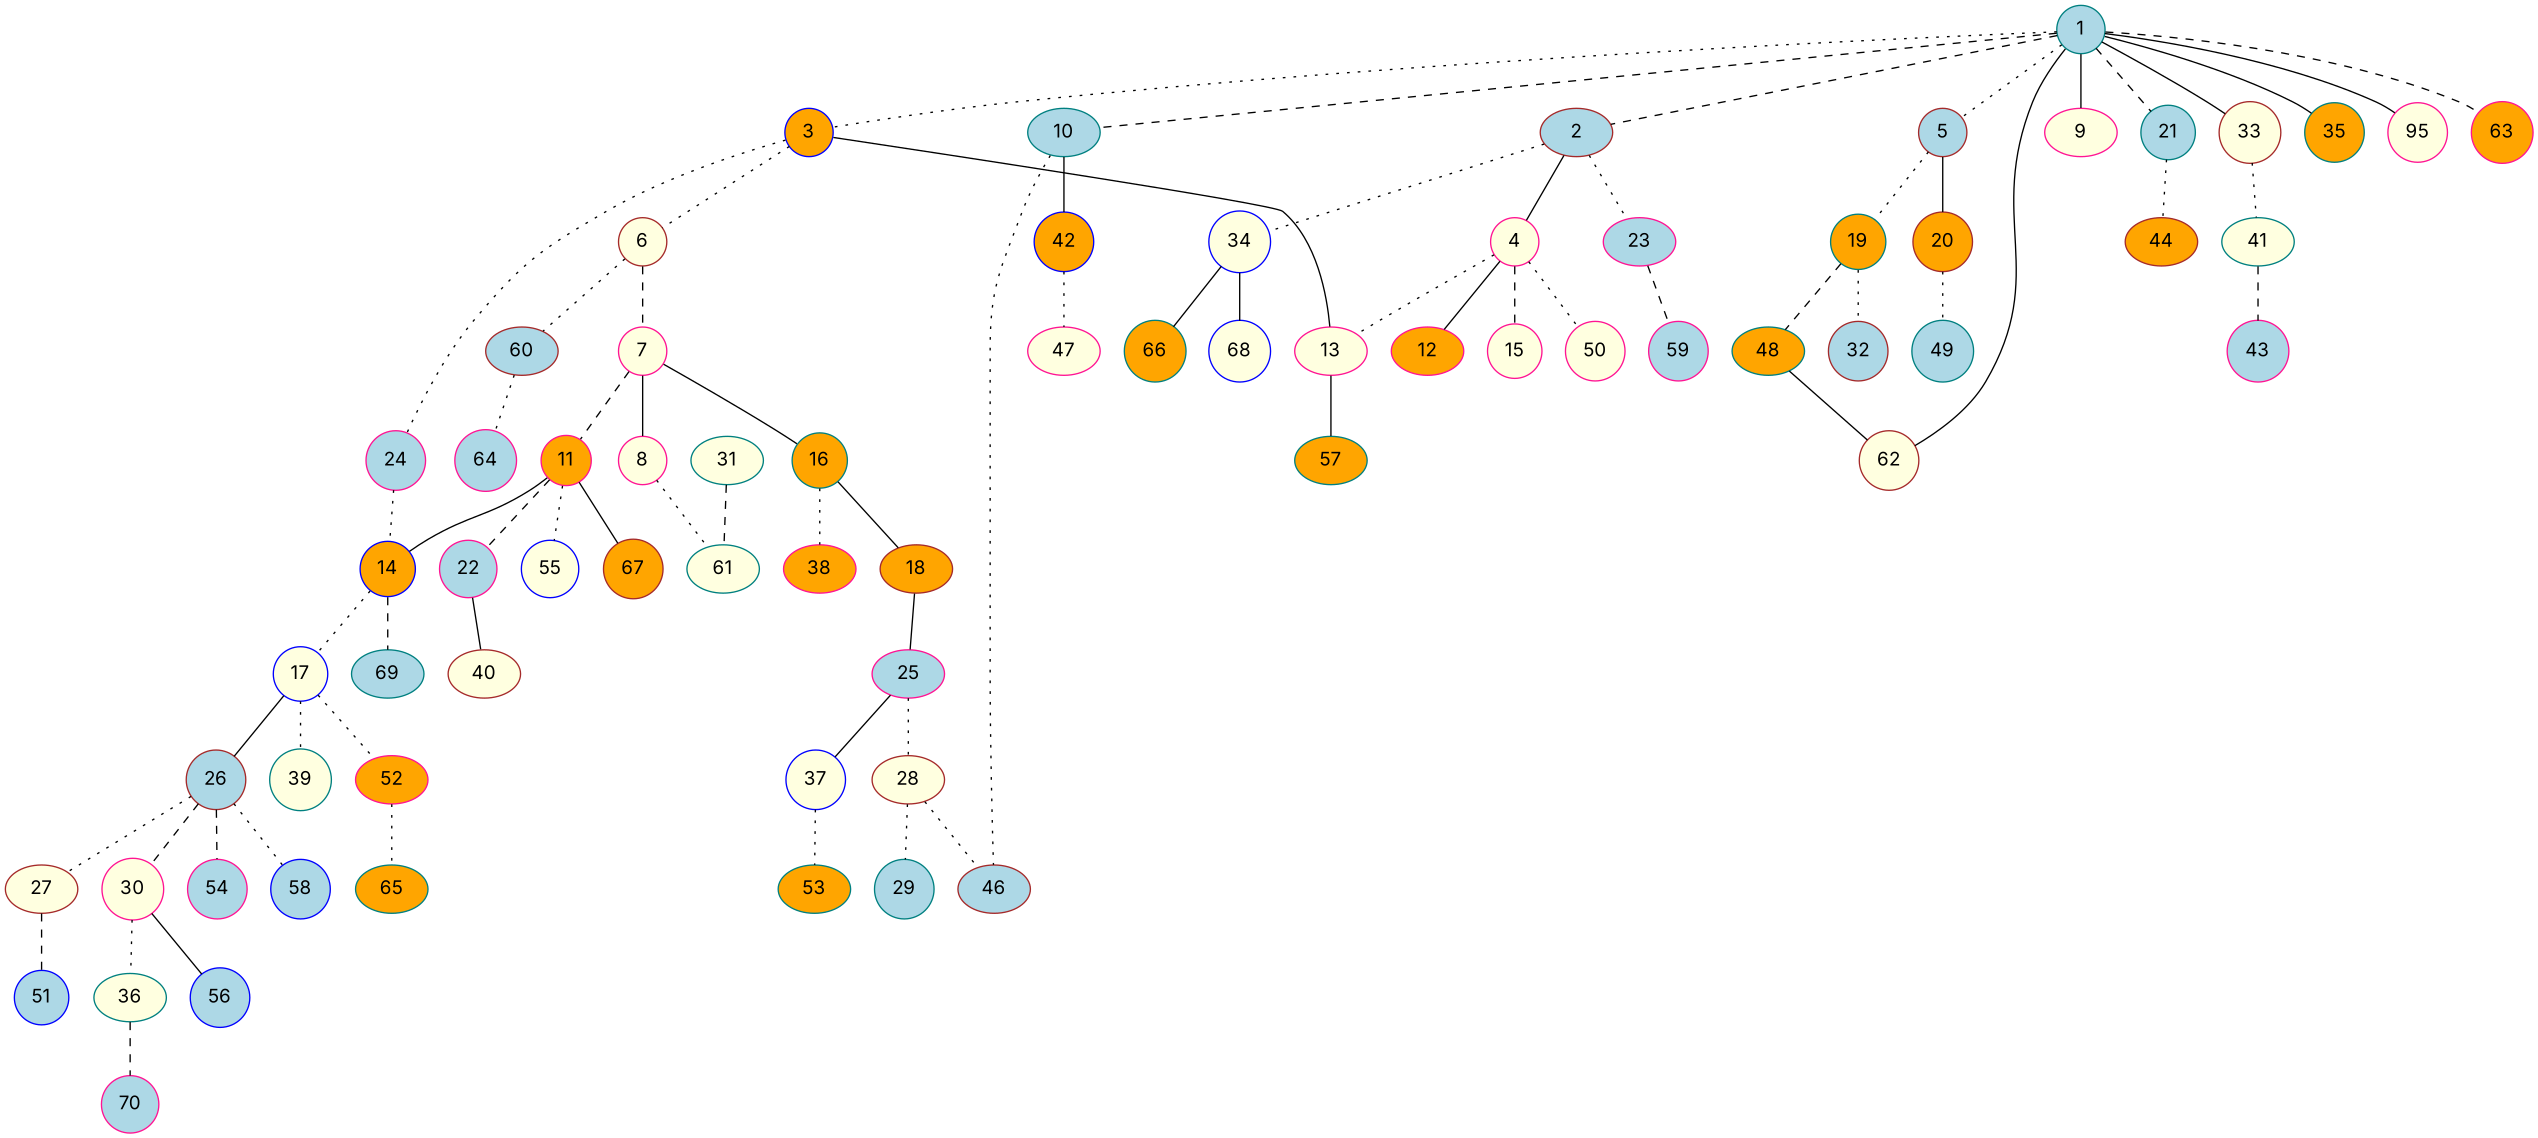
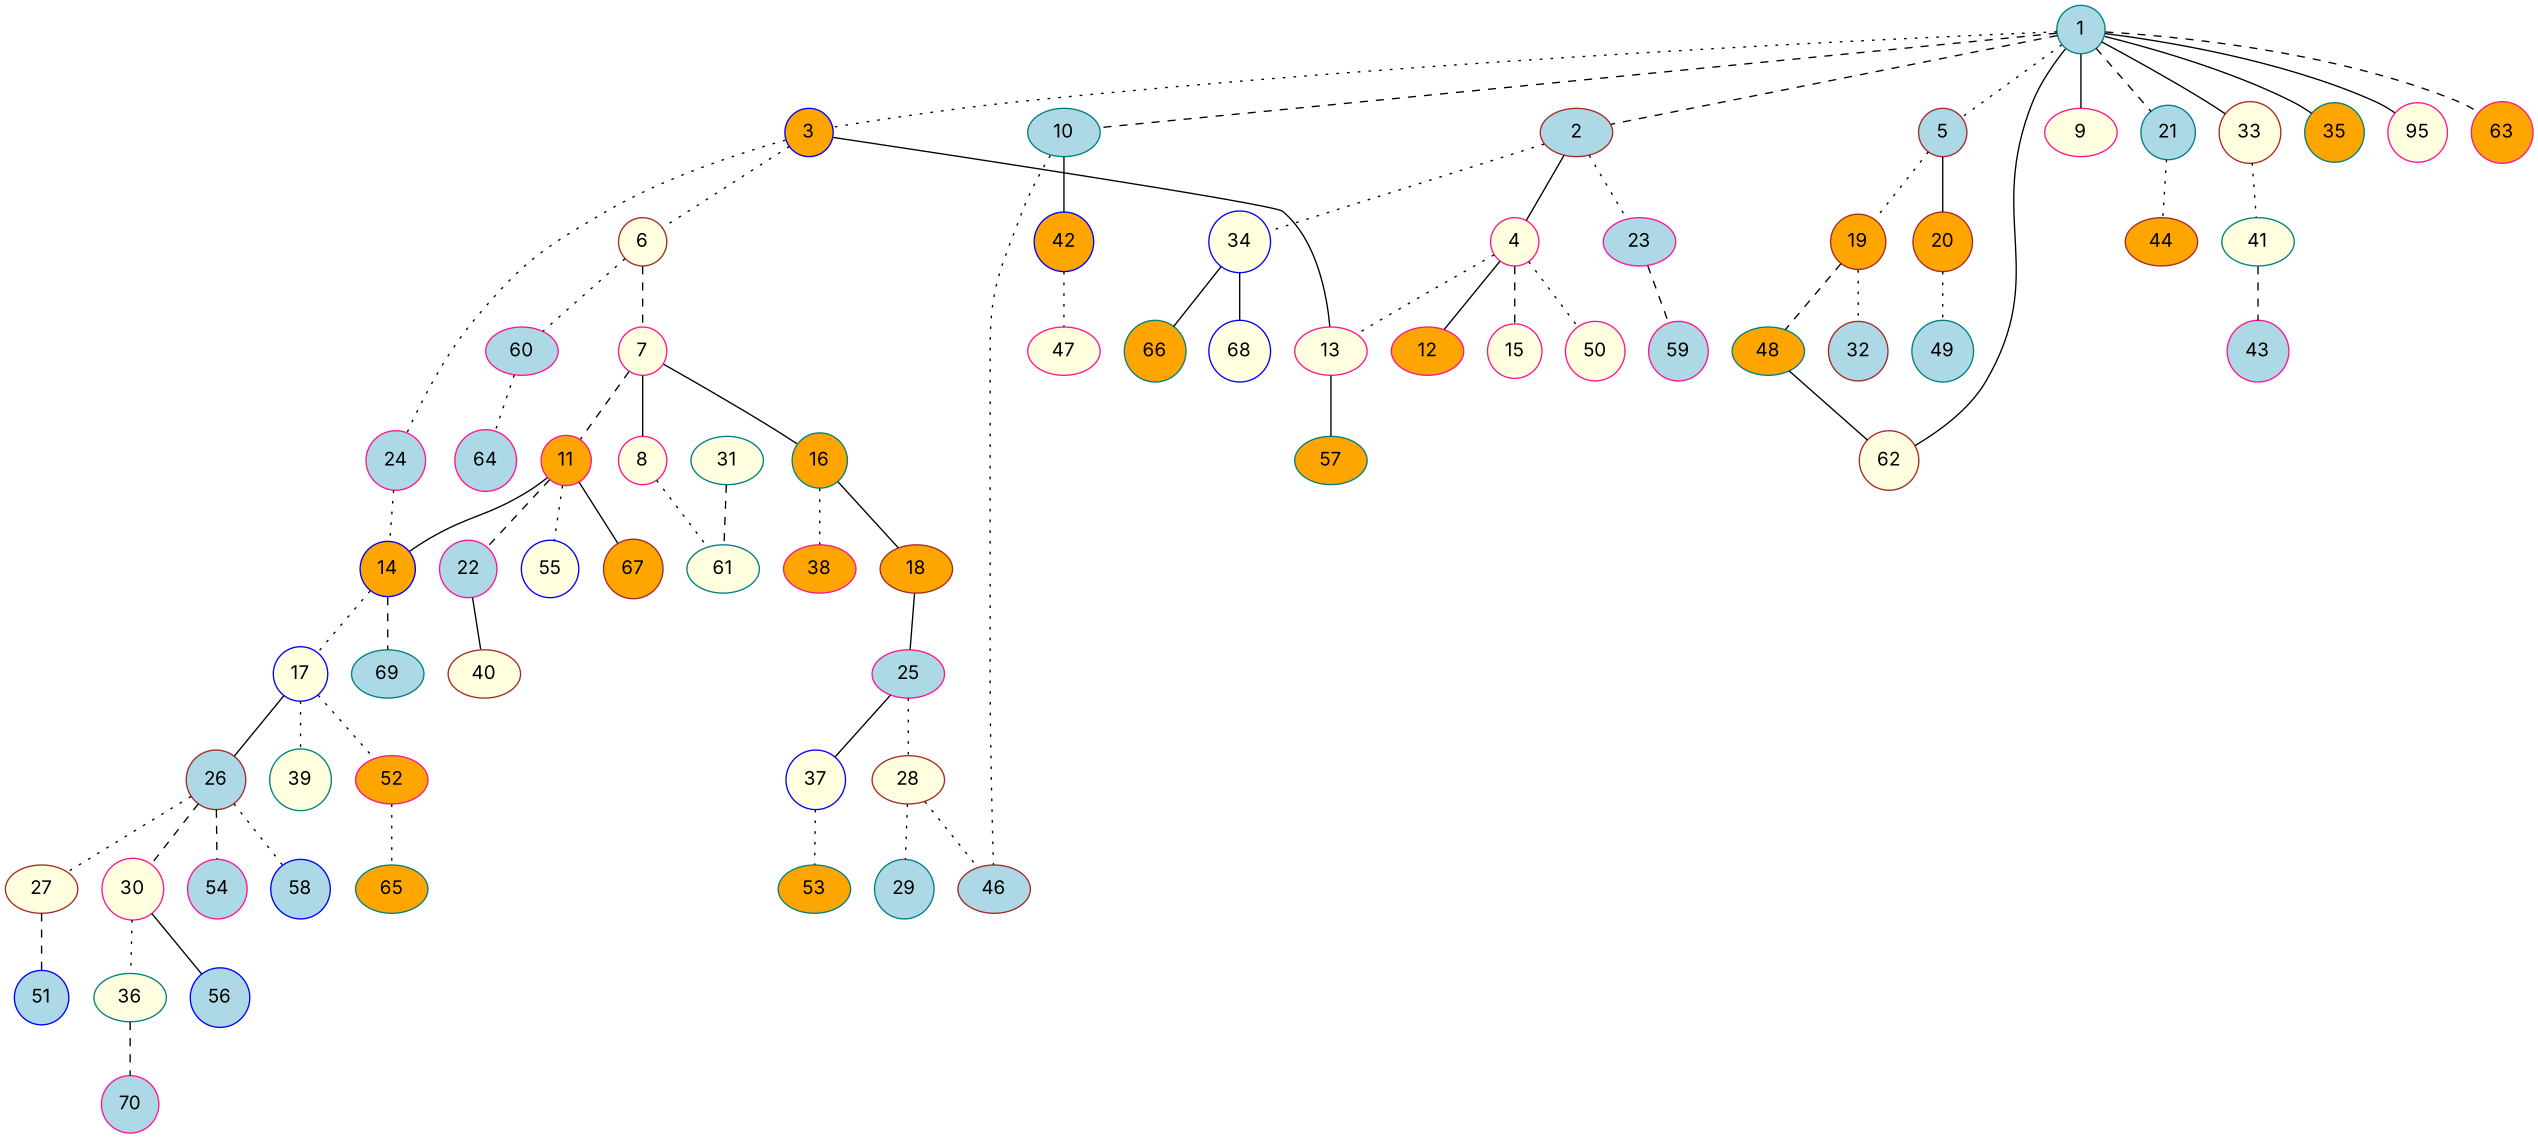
node "19": color teal -> brown
node "60": color brown -> deeppink
